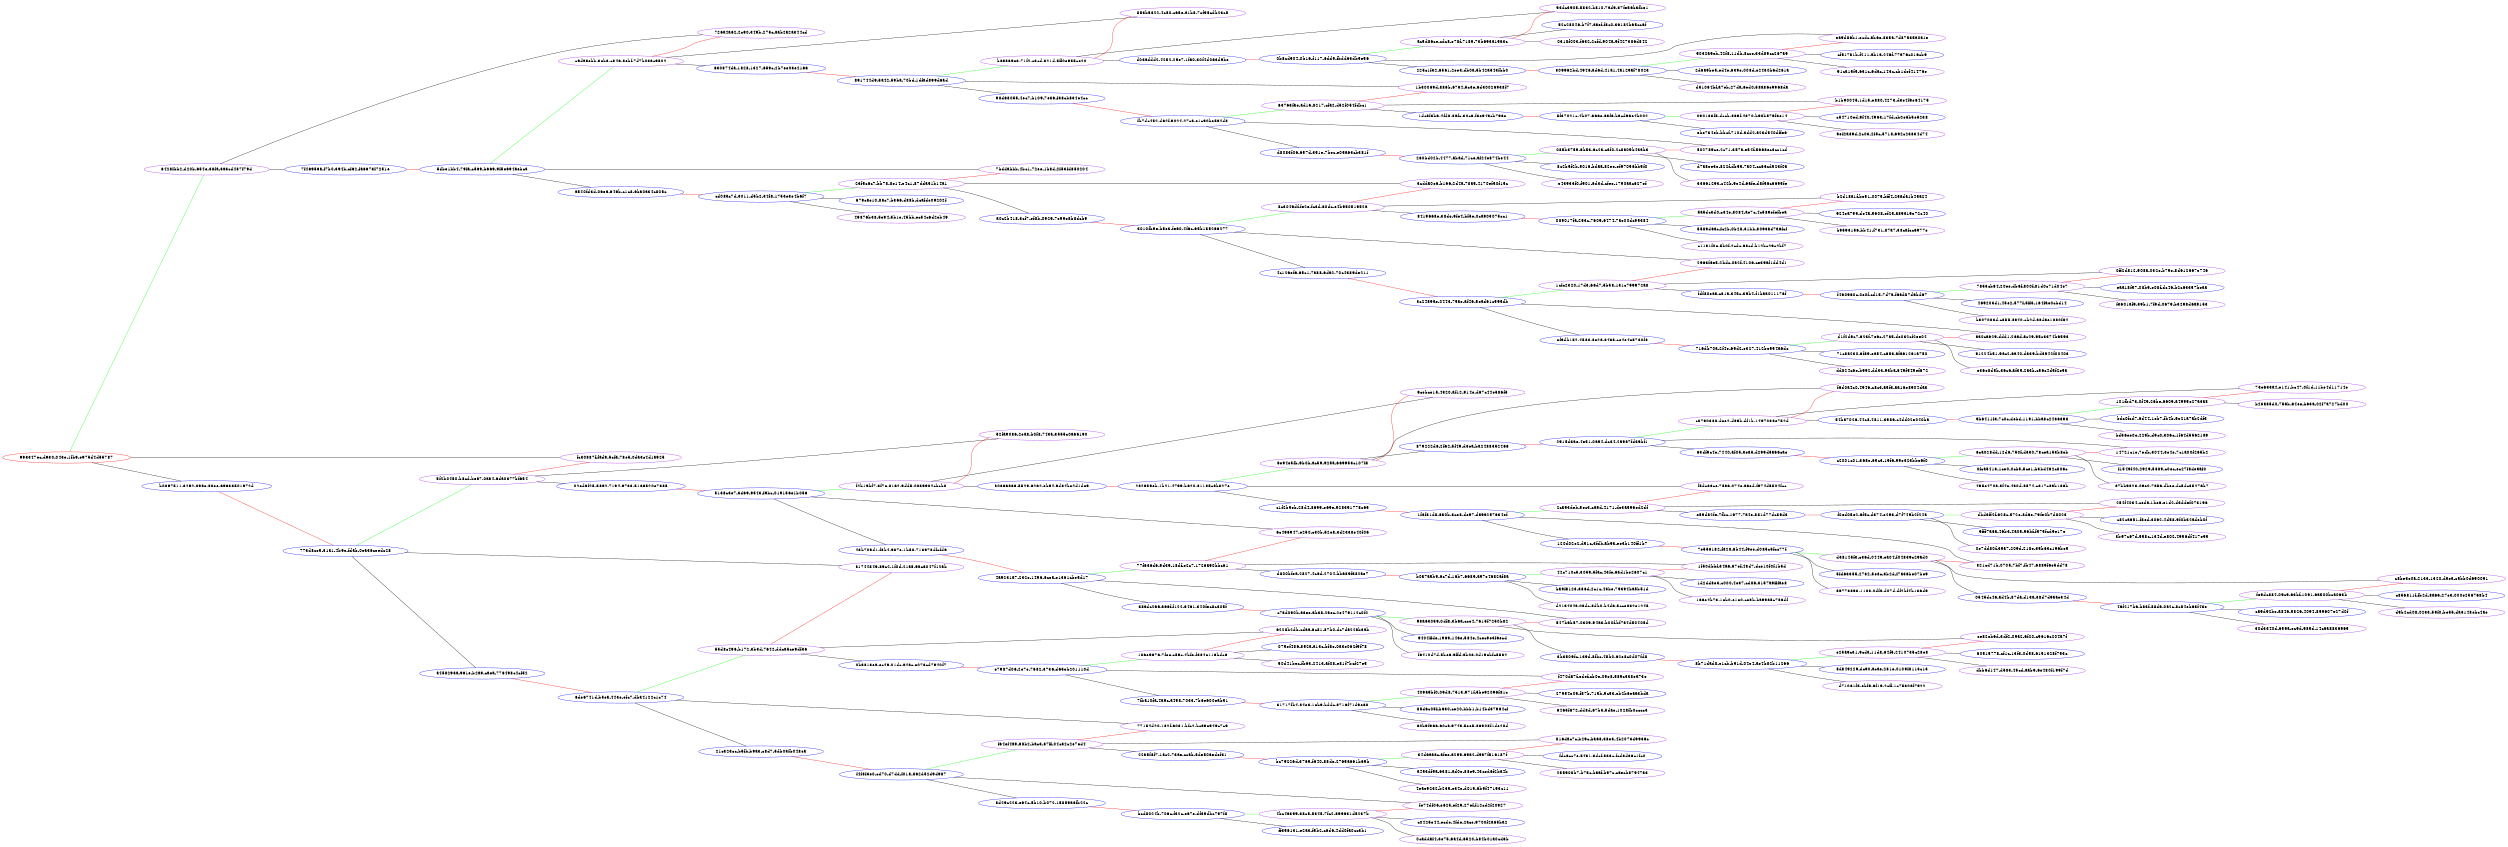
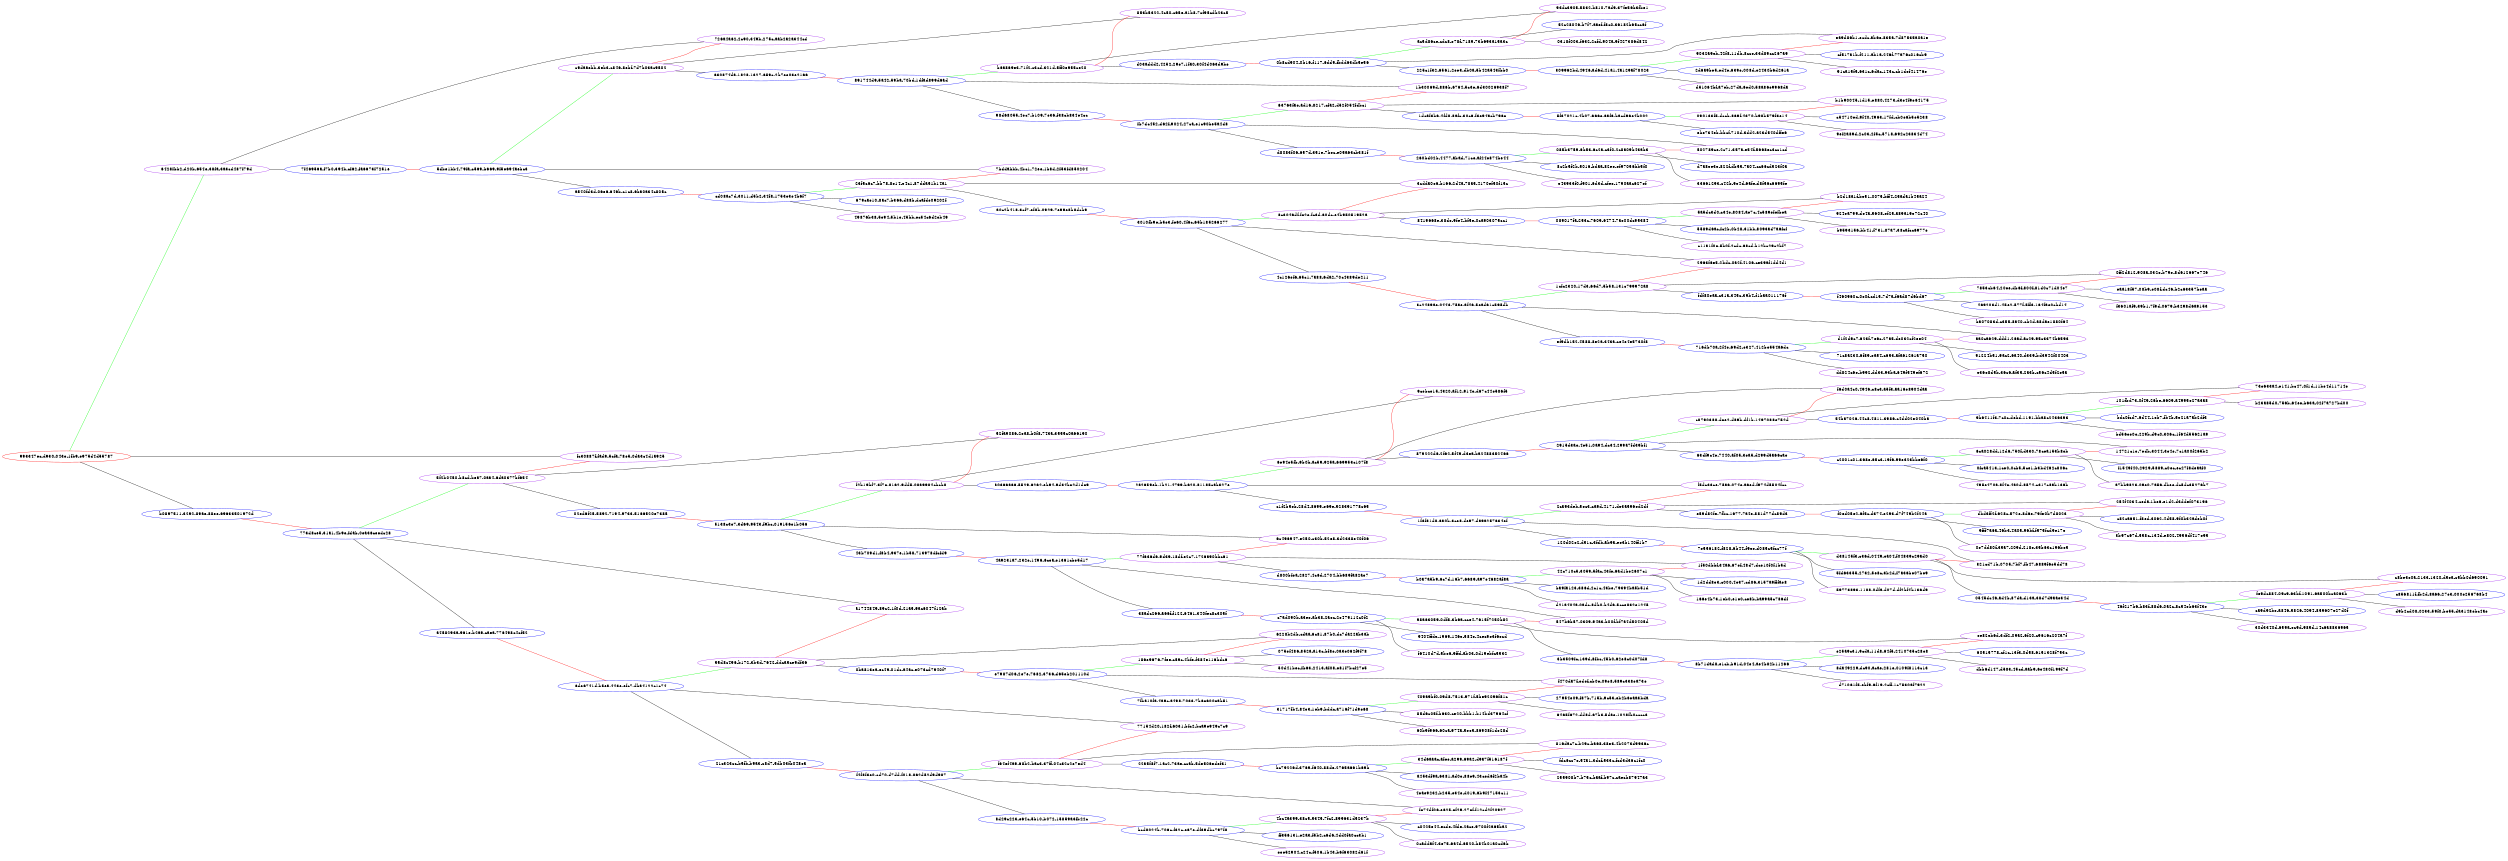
node "85d6c05f-b630-ce20-bbb1-b14bd37964cf": color blue -> purple
node "eee52904-c24c-f506-1b43-b6f63082d61f": added
